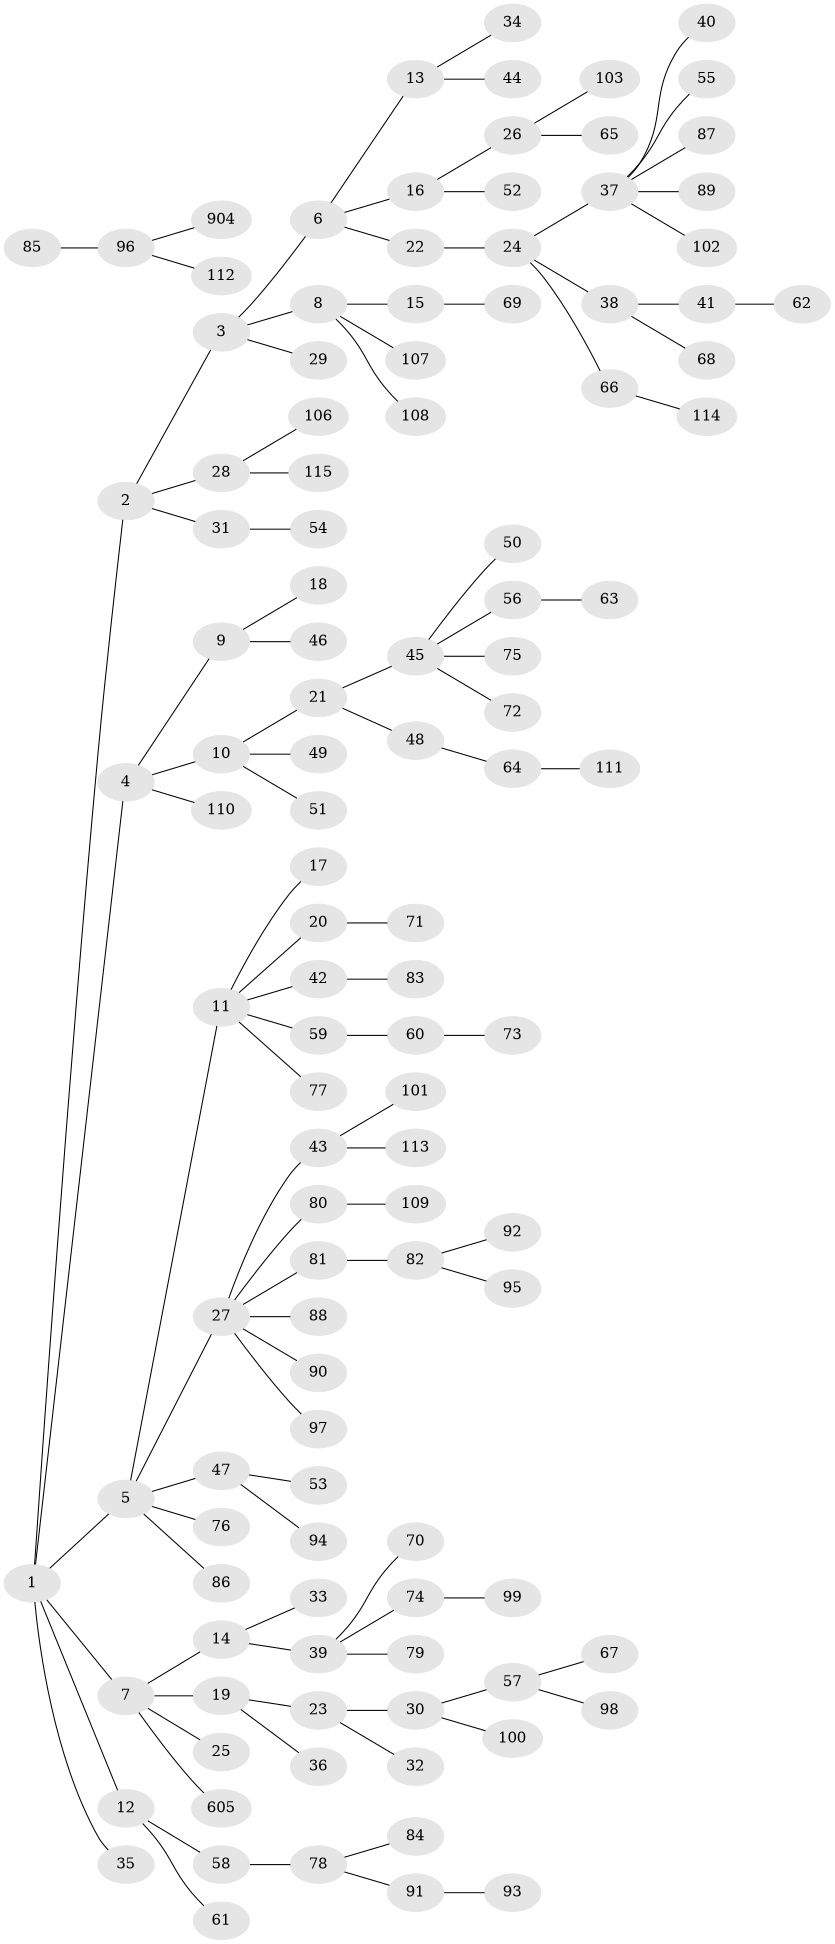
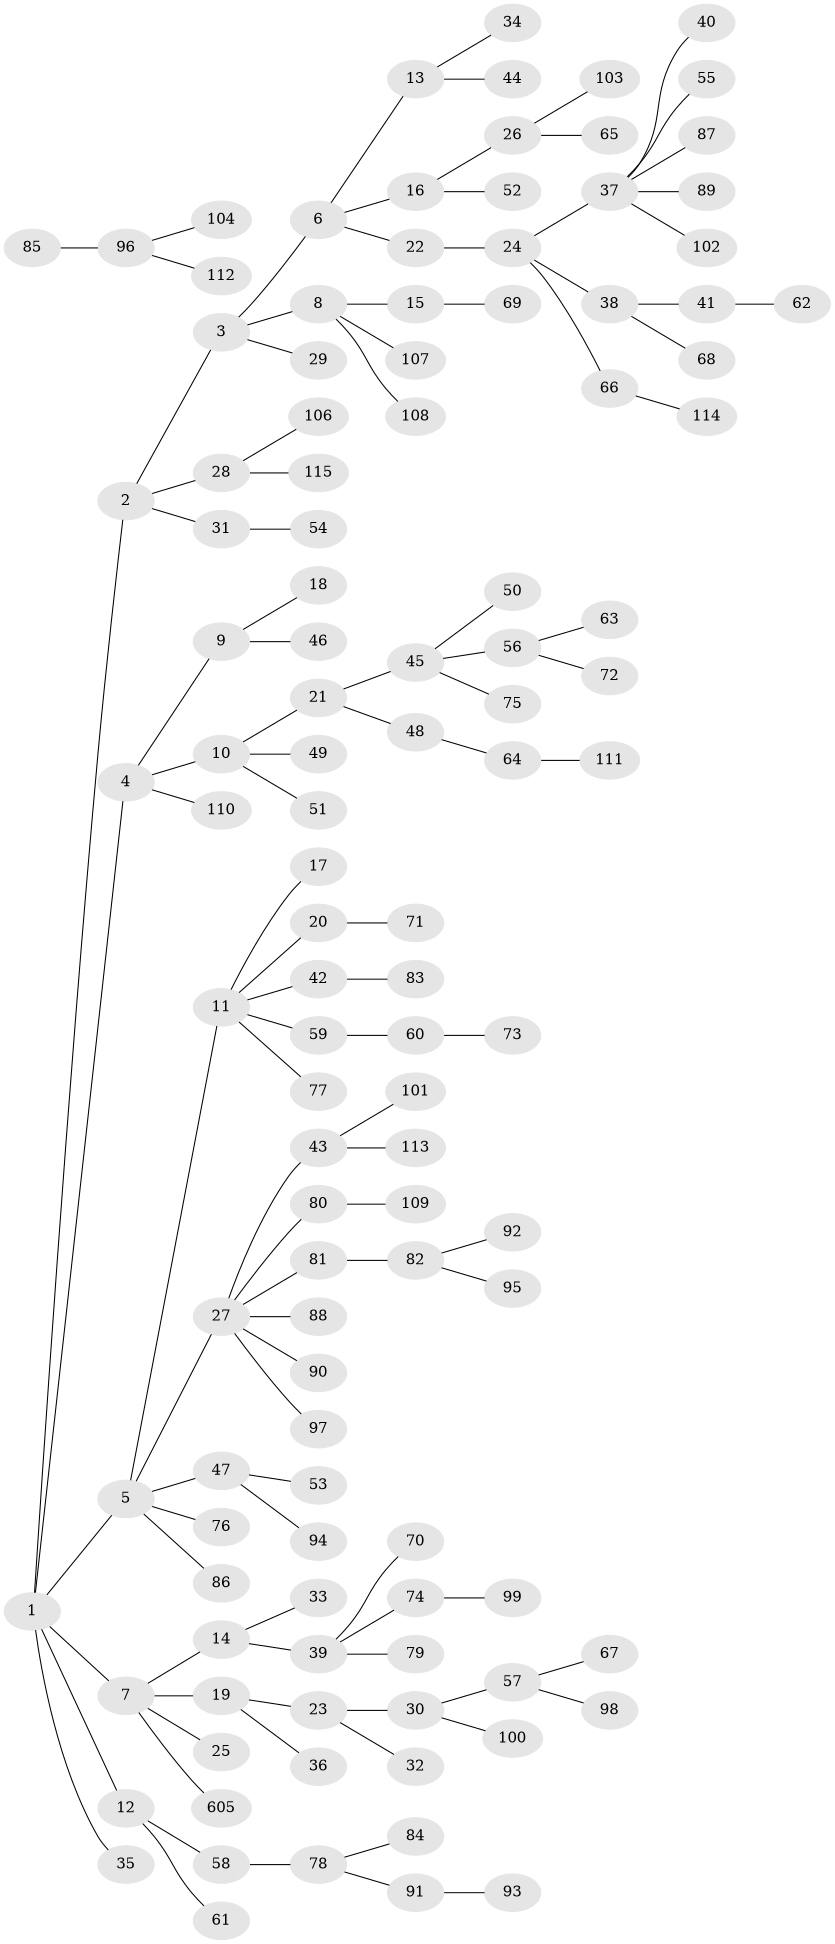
node "904": label "904" -> "104"
edge "45" -- "72": now "56" -- "72"
